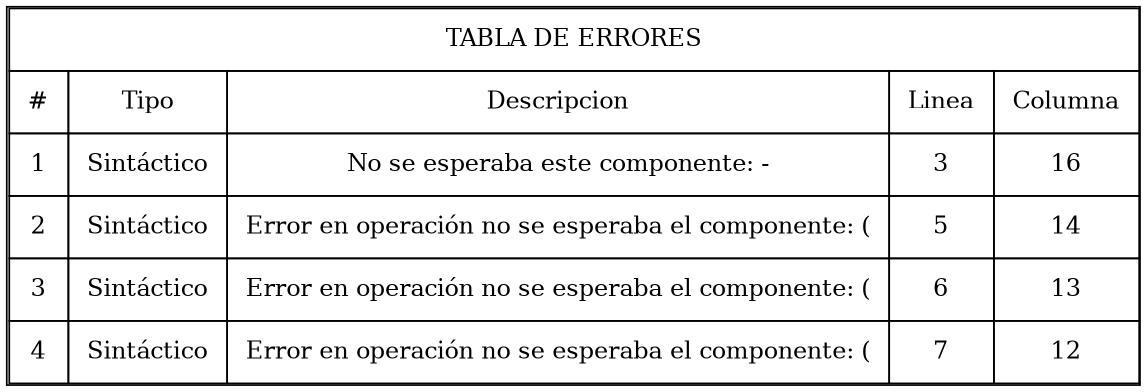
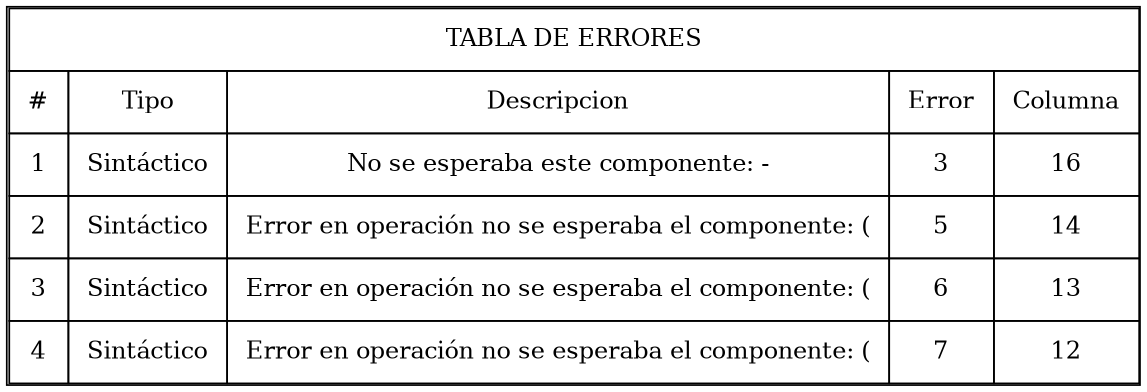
node "TABLA DE ERRORES": text "Linea" -> "Error"
